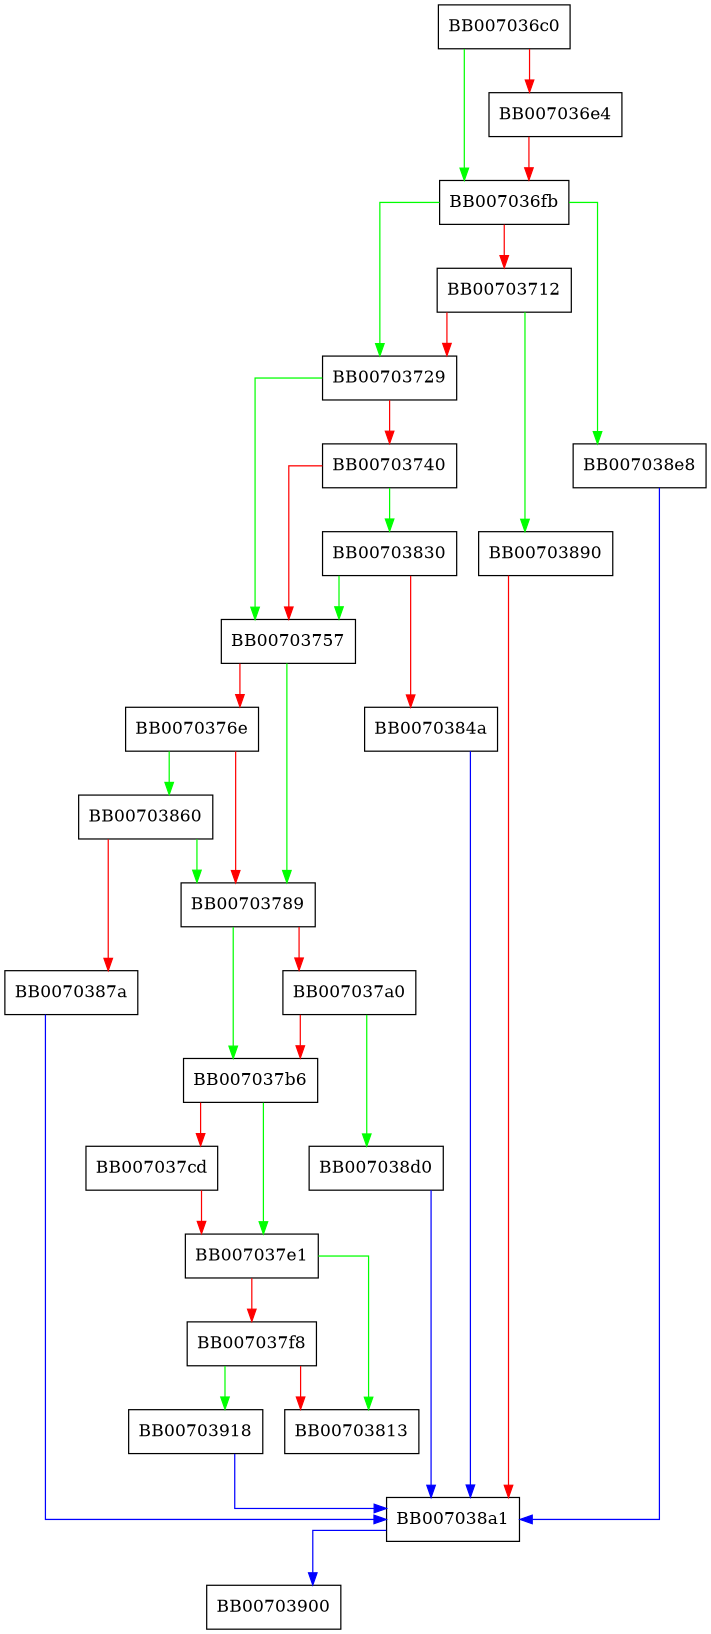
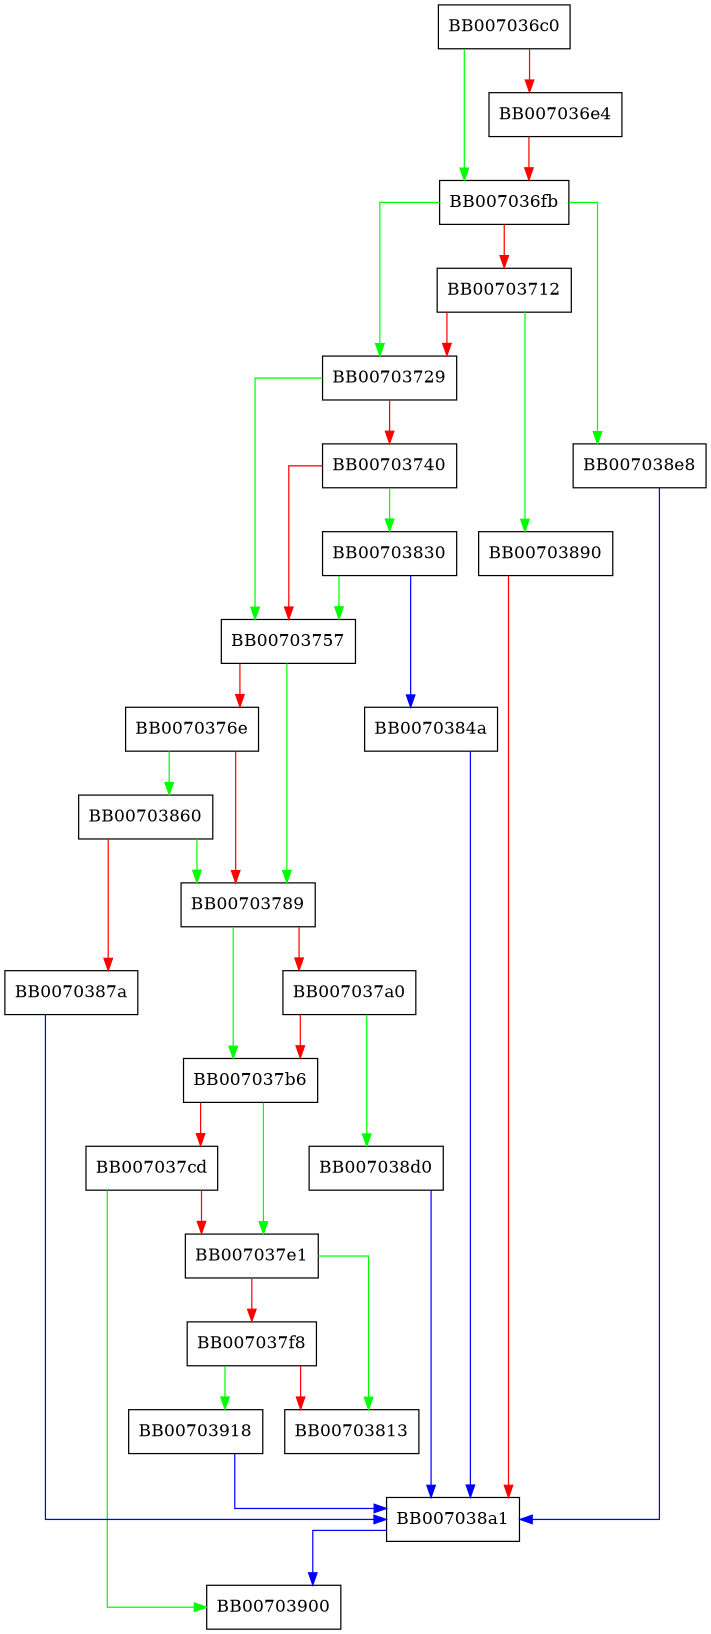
edge "BB00703830" -> "BB0070384a": color red -> blue
edge "BB007037cd" -> "BB00703900": added
